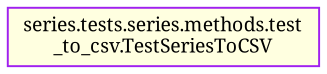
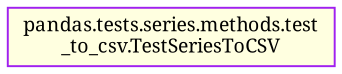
node "series.tests.series.methods.test _to_csv.TestSeriesToCSV": label "series.tests.series.methods.test _to_csv.TestSeriesToCSV" -> "pandas.tests.series.methods.test _to_csv.TestSeriesToCSV"
